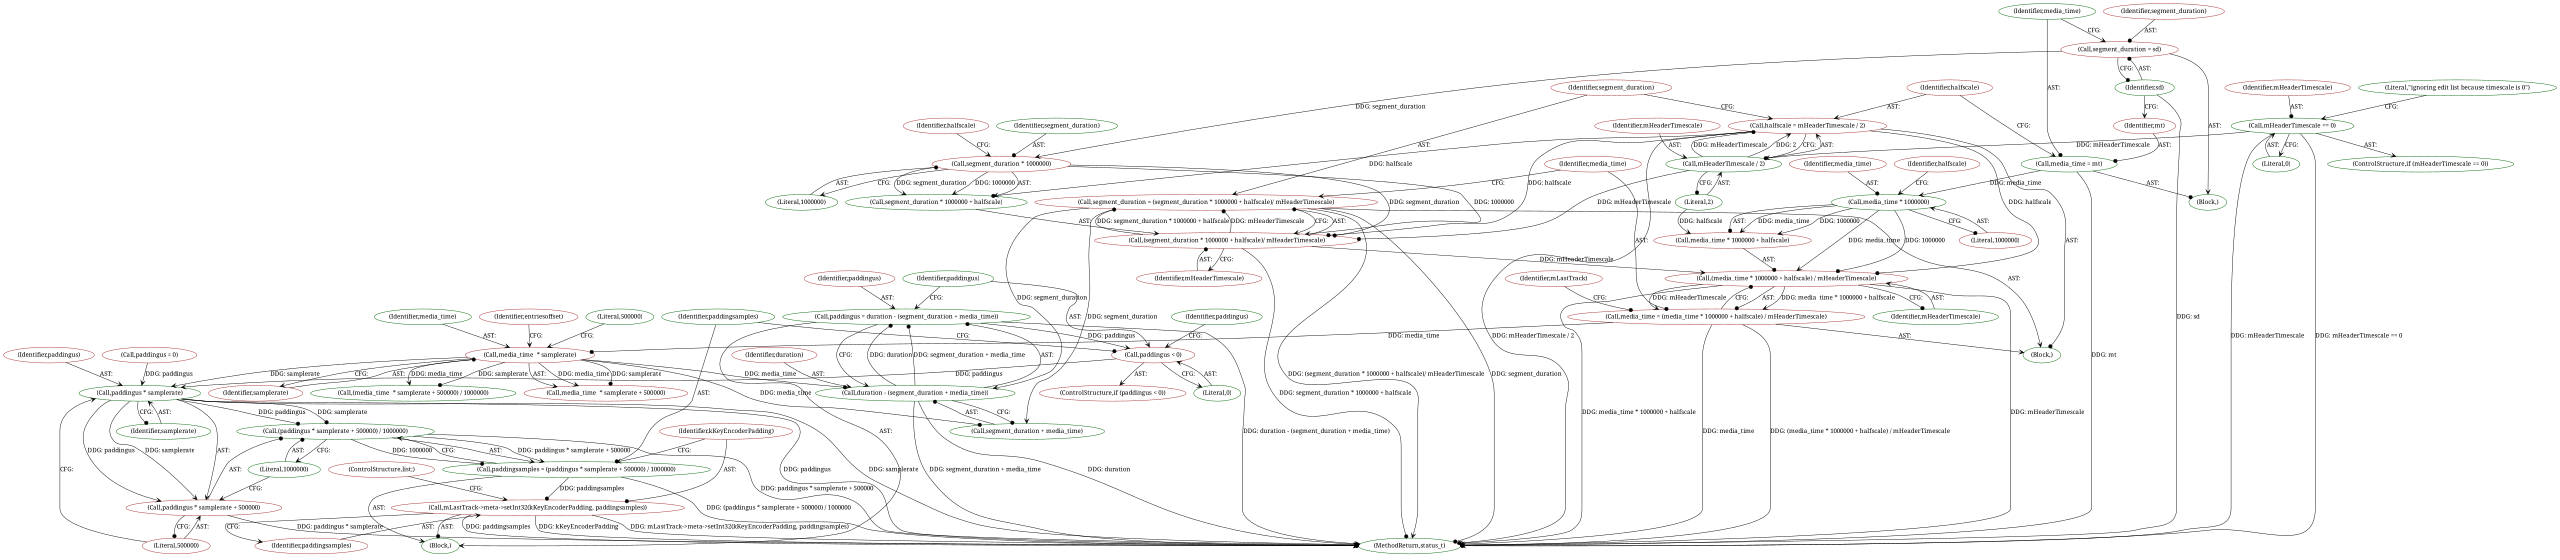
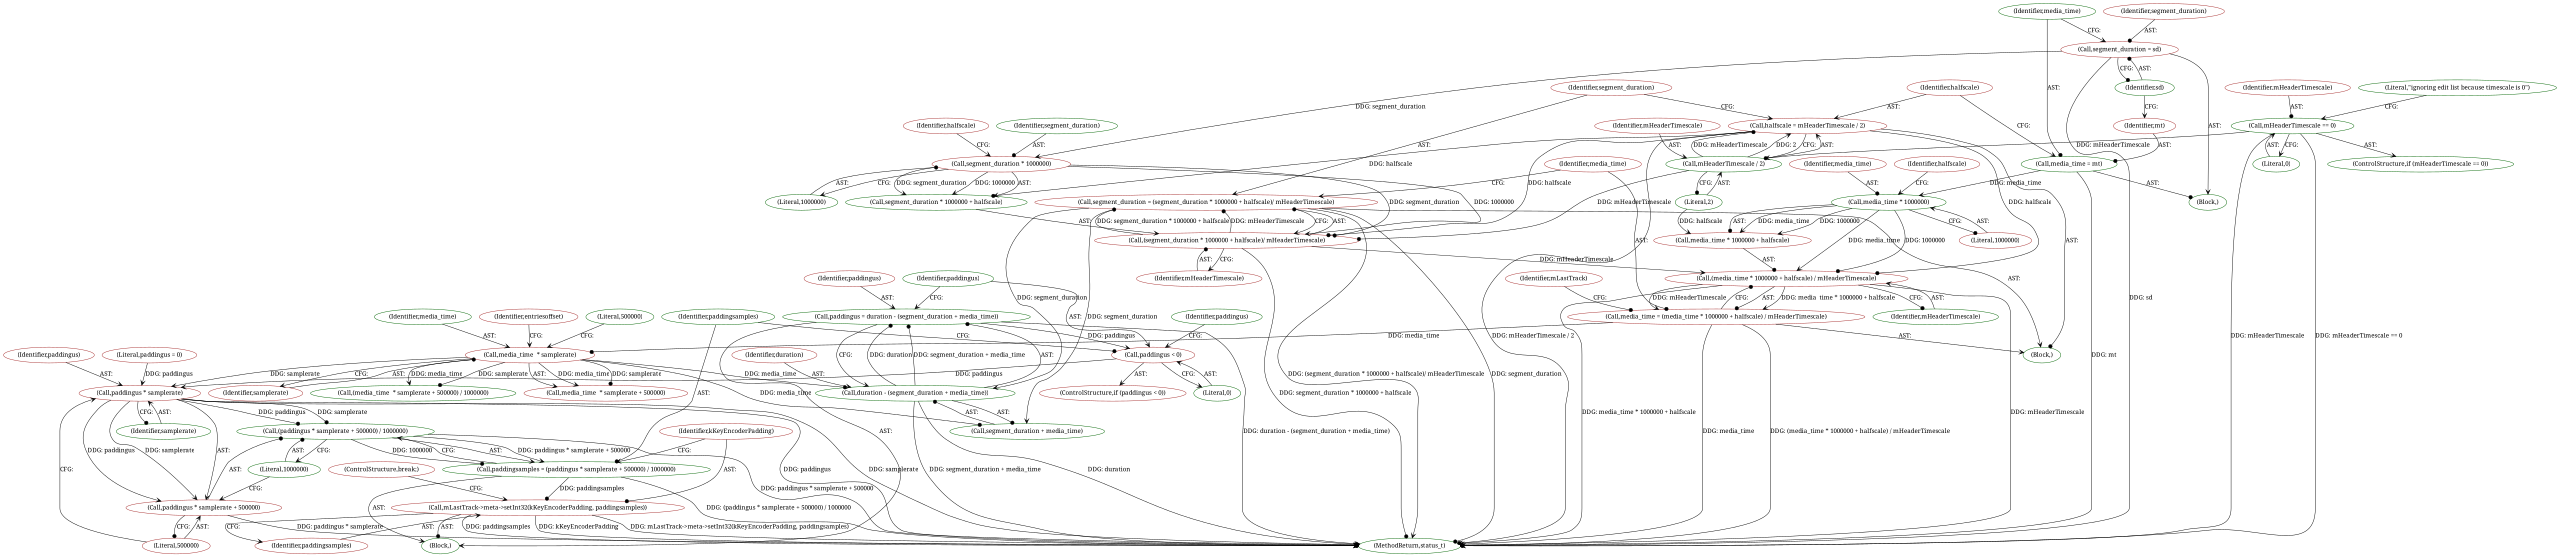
node "(Call,paddingus = 0)": label "(Call,paddingus = 0)" -> "(Literal,paddingus = 0)"
node "(Call,paddingus * samplerate)": color darkgreen -> brown
edge "(Call,duration - (segment_duration + media_time))" -> "(Call,segment_duration + media_time)": label "CFG: " -> "AST: "
node "(ControlStructure,list;)": label "(ControlStructure,list;)" -> "(ControlStructure,break;)"
edge "(Identifier,sd)" -> "(MethodReturn,status_t)": now "(Call,segment_duration = sd)" -> "(MethodReturn,status_t)"
